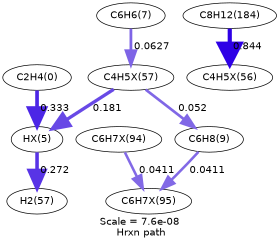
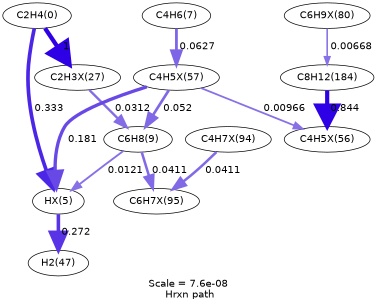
node "C6H6(7)": label "C6H6(7)" -> "C4H6(7)"
node "C6H9X(80)": added
node "C2H3X(27)": added
edge "C4H5X(57)" -> "C4H5X(56)": added, label "0.00966"
node "C6H7X(94)": label "C6H7X(94)" -> "C4H7X(94)"
edge "C6H8(9)" -> "HX(5)": added, label "0.0121"
node "H2(57)": label "H2(57)" -> "H2(47)"
